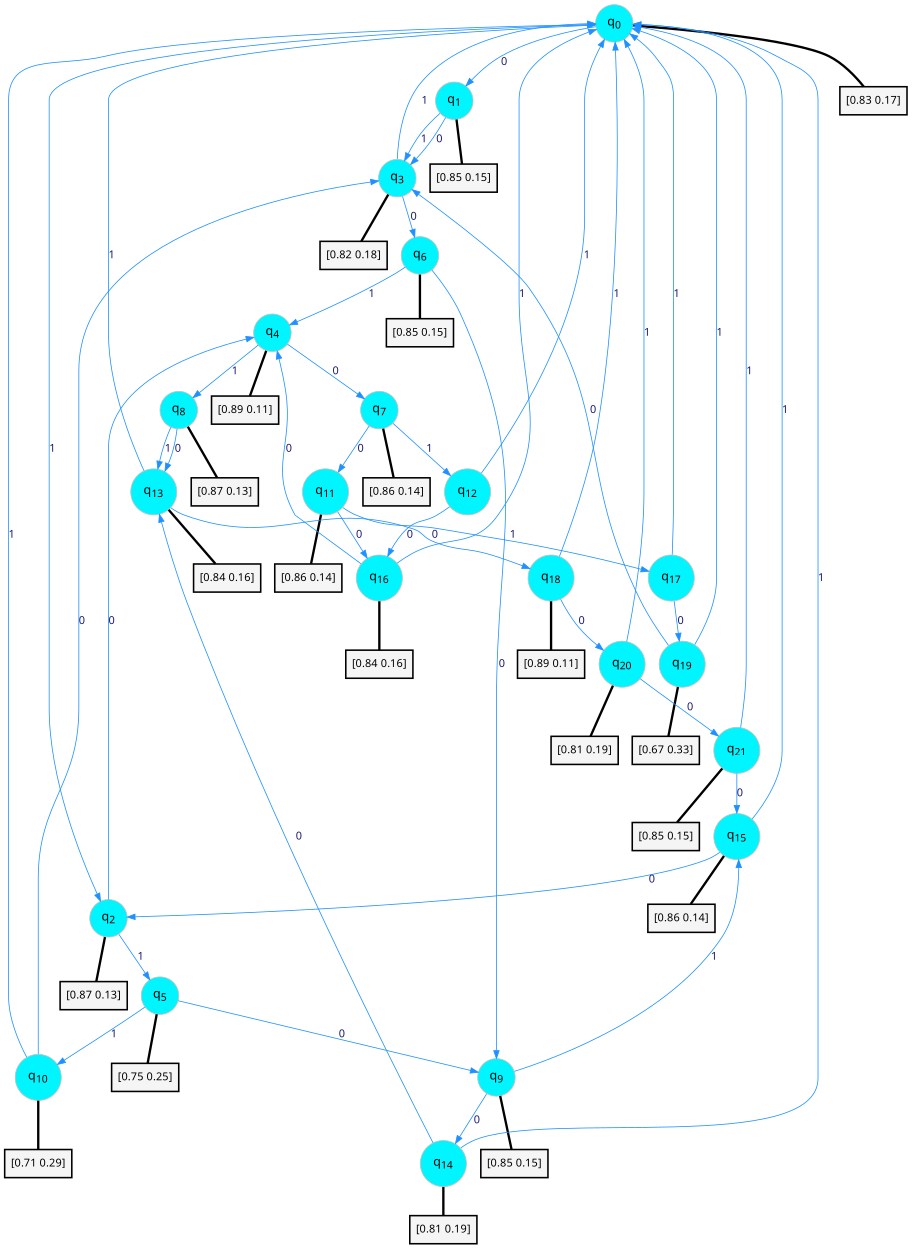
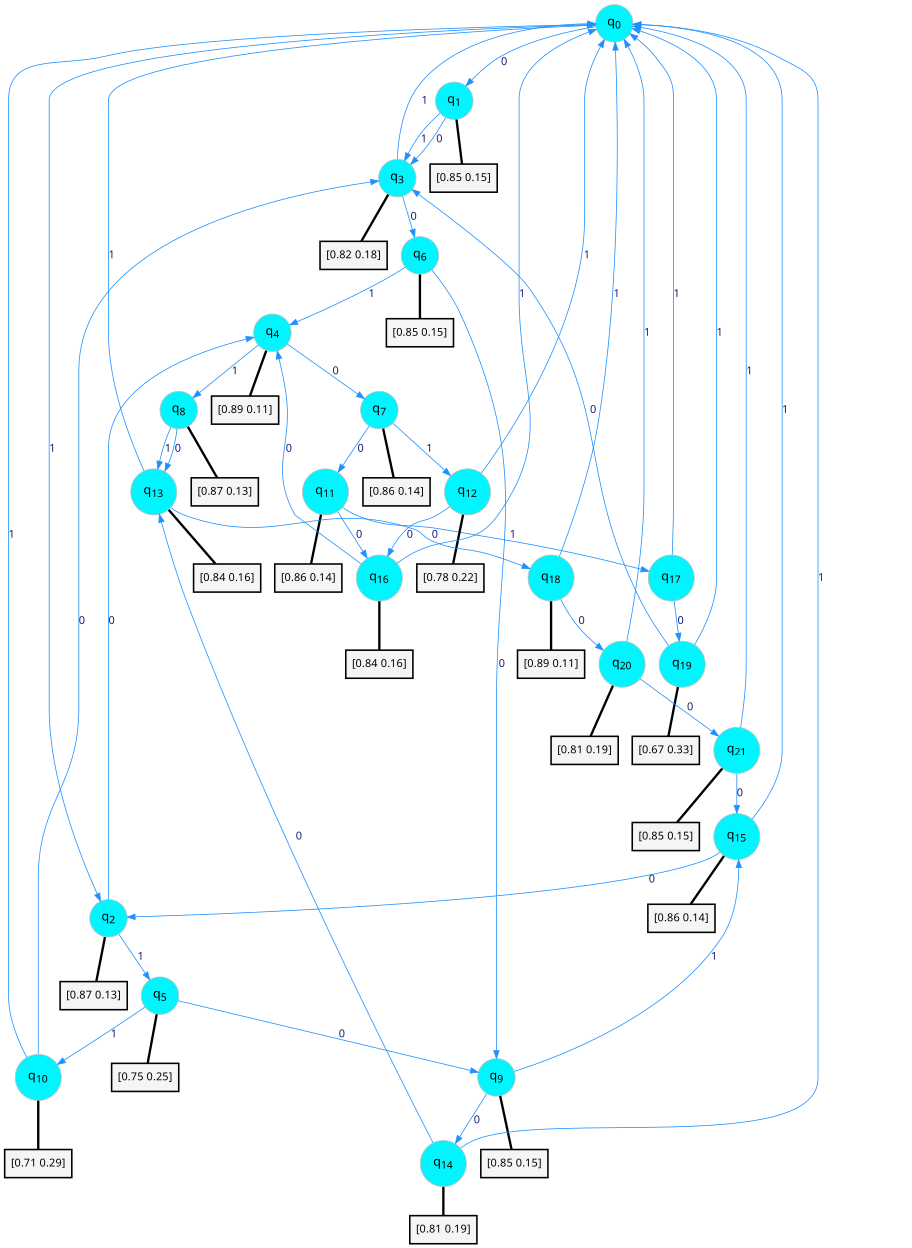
node "[0.83 0.17]": removed
node "[0.78 0.22]": added
